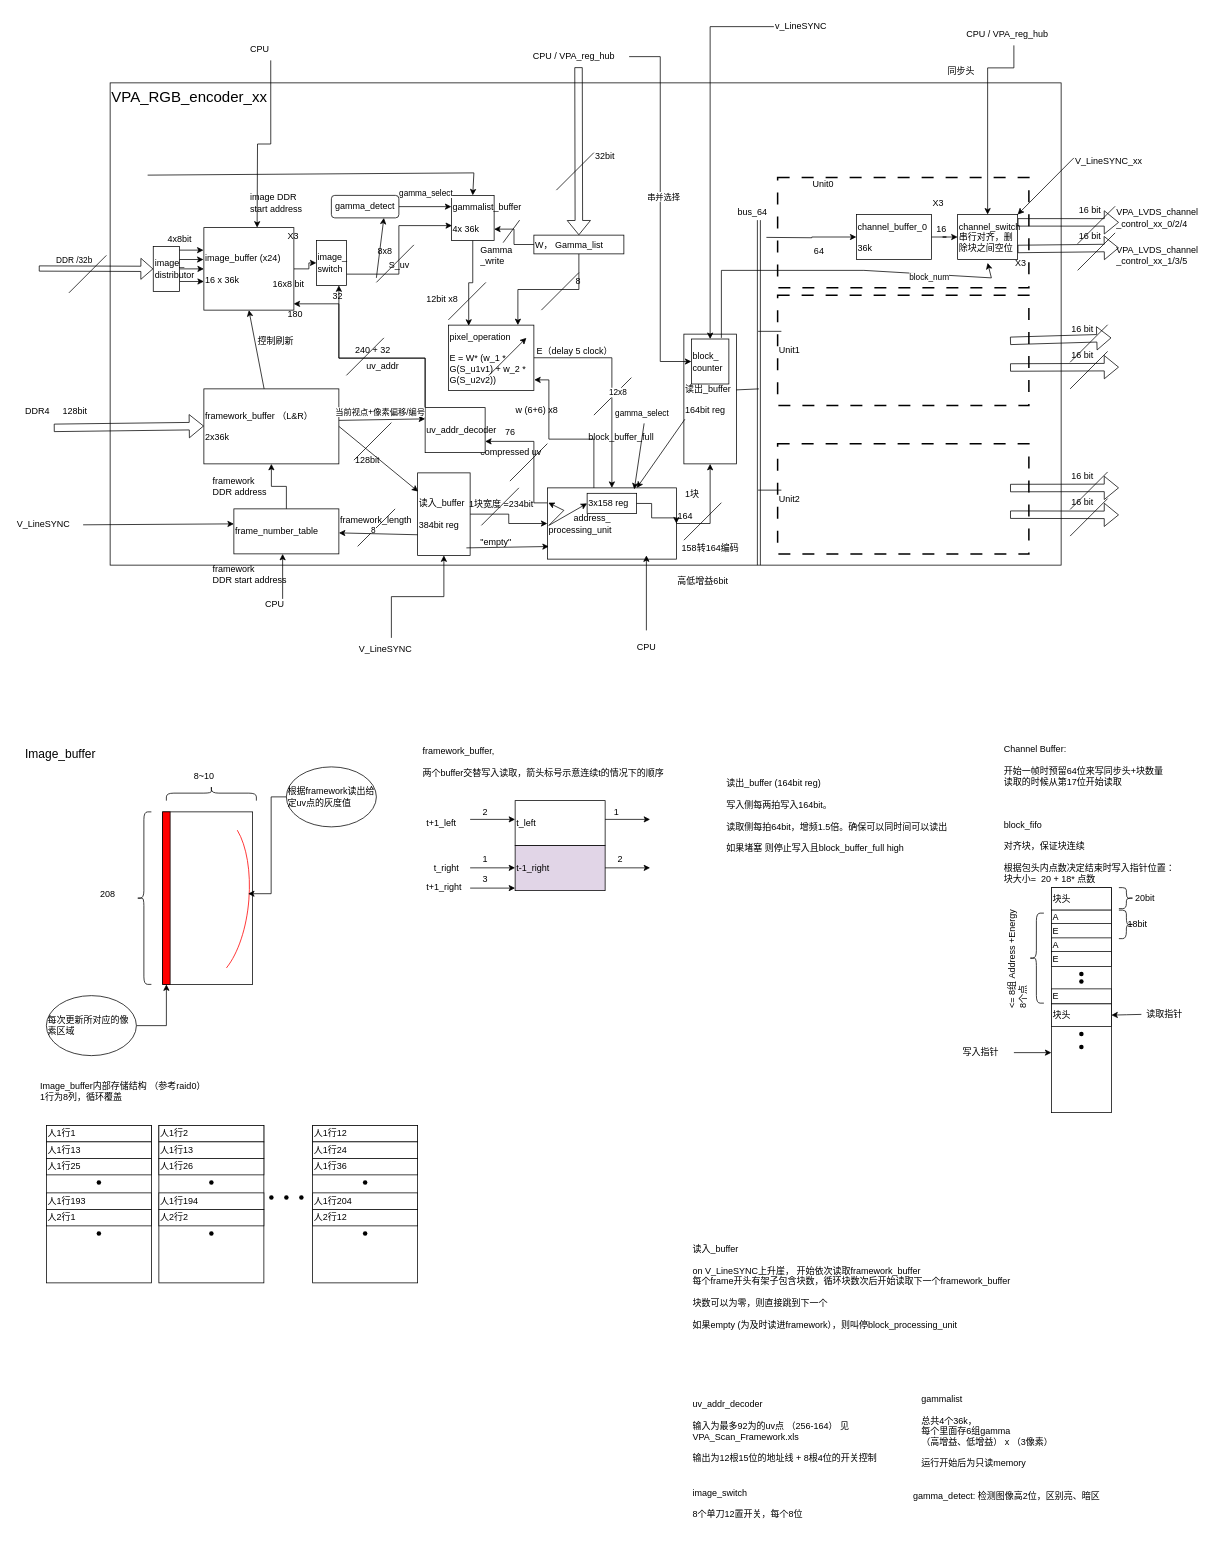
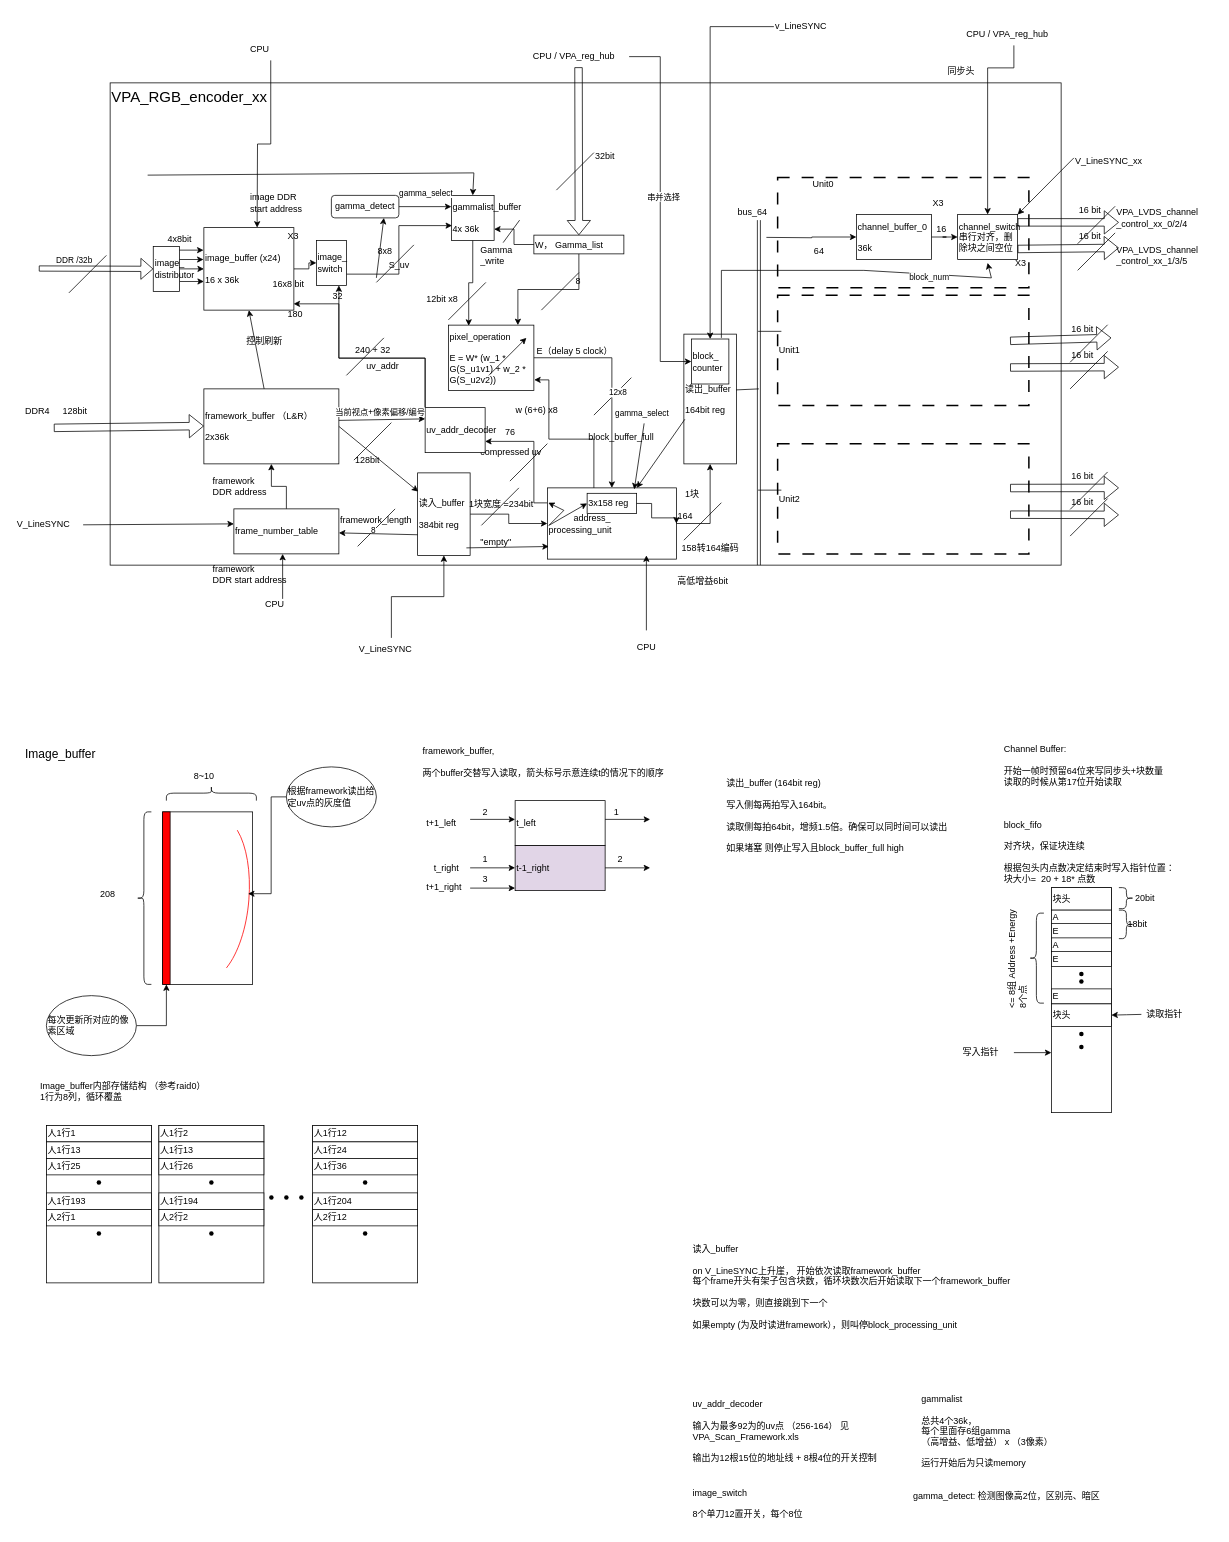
node "控制刷新": moved (282, 342) -> (271, 342)
